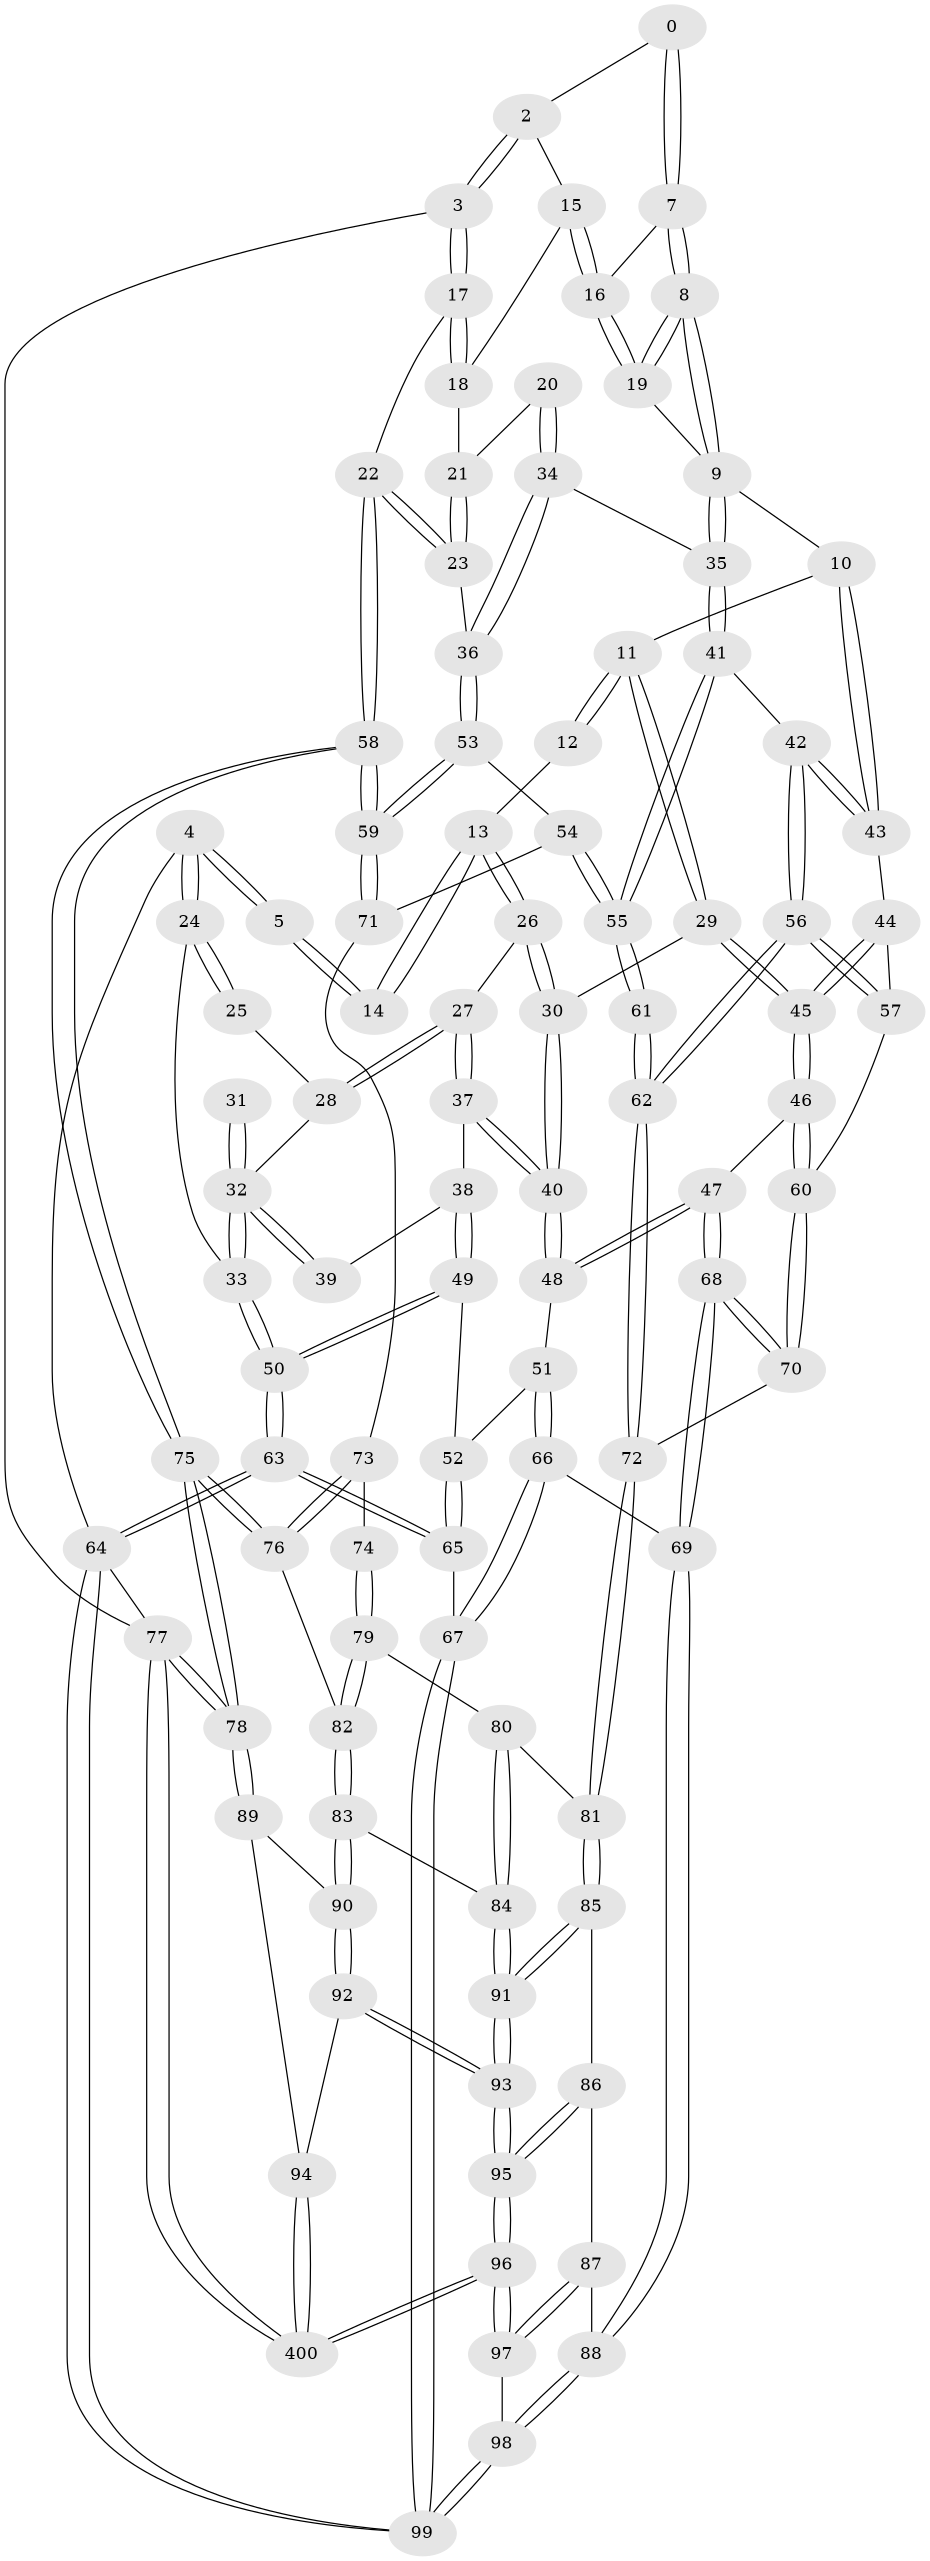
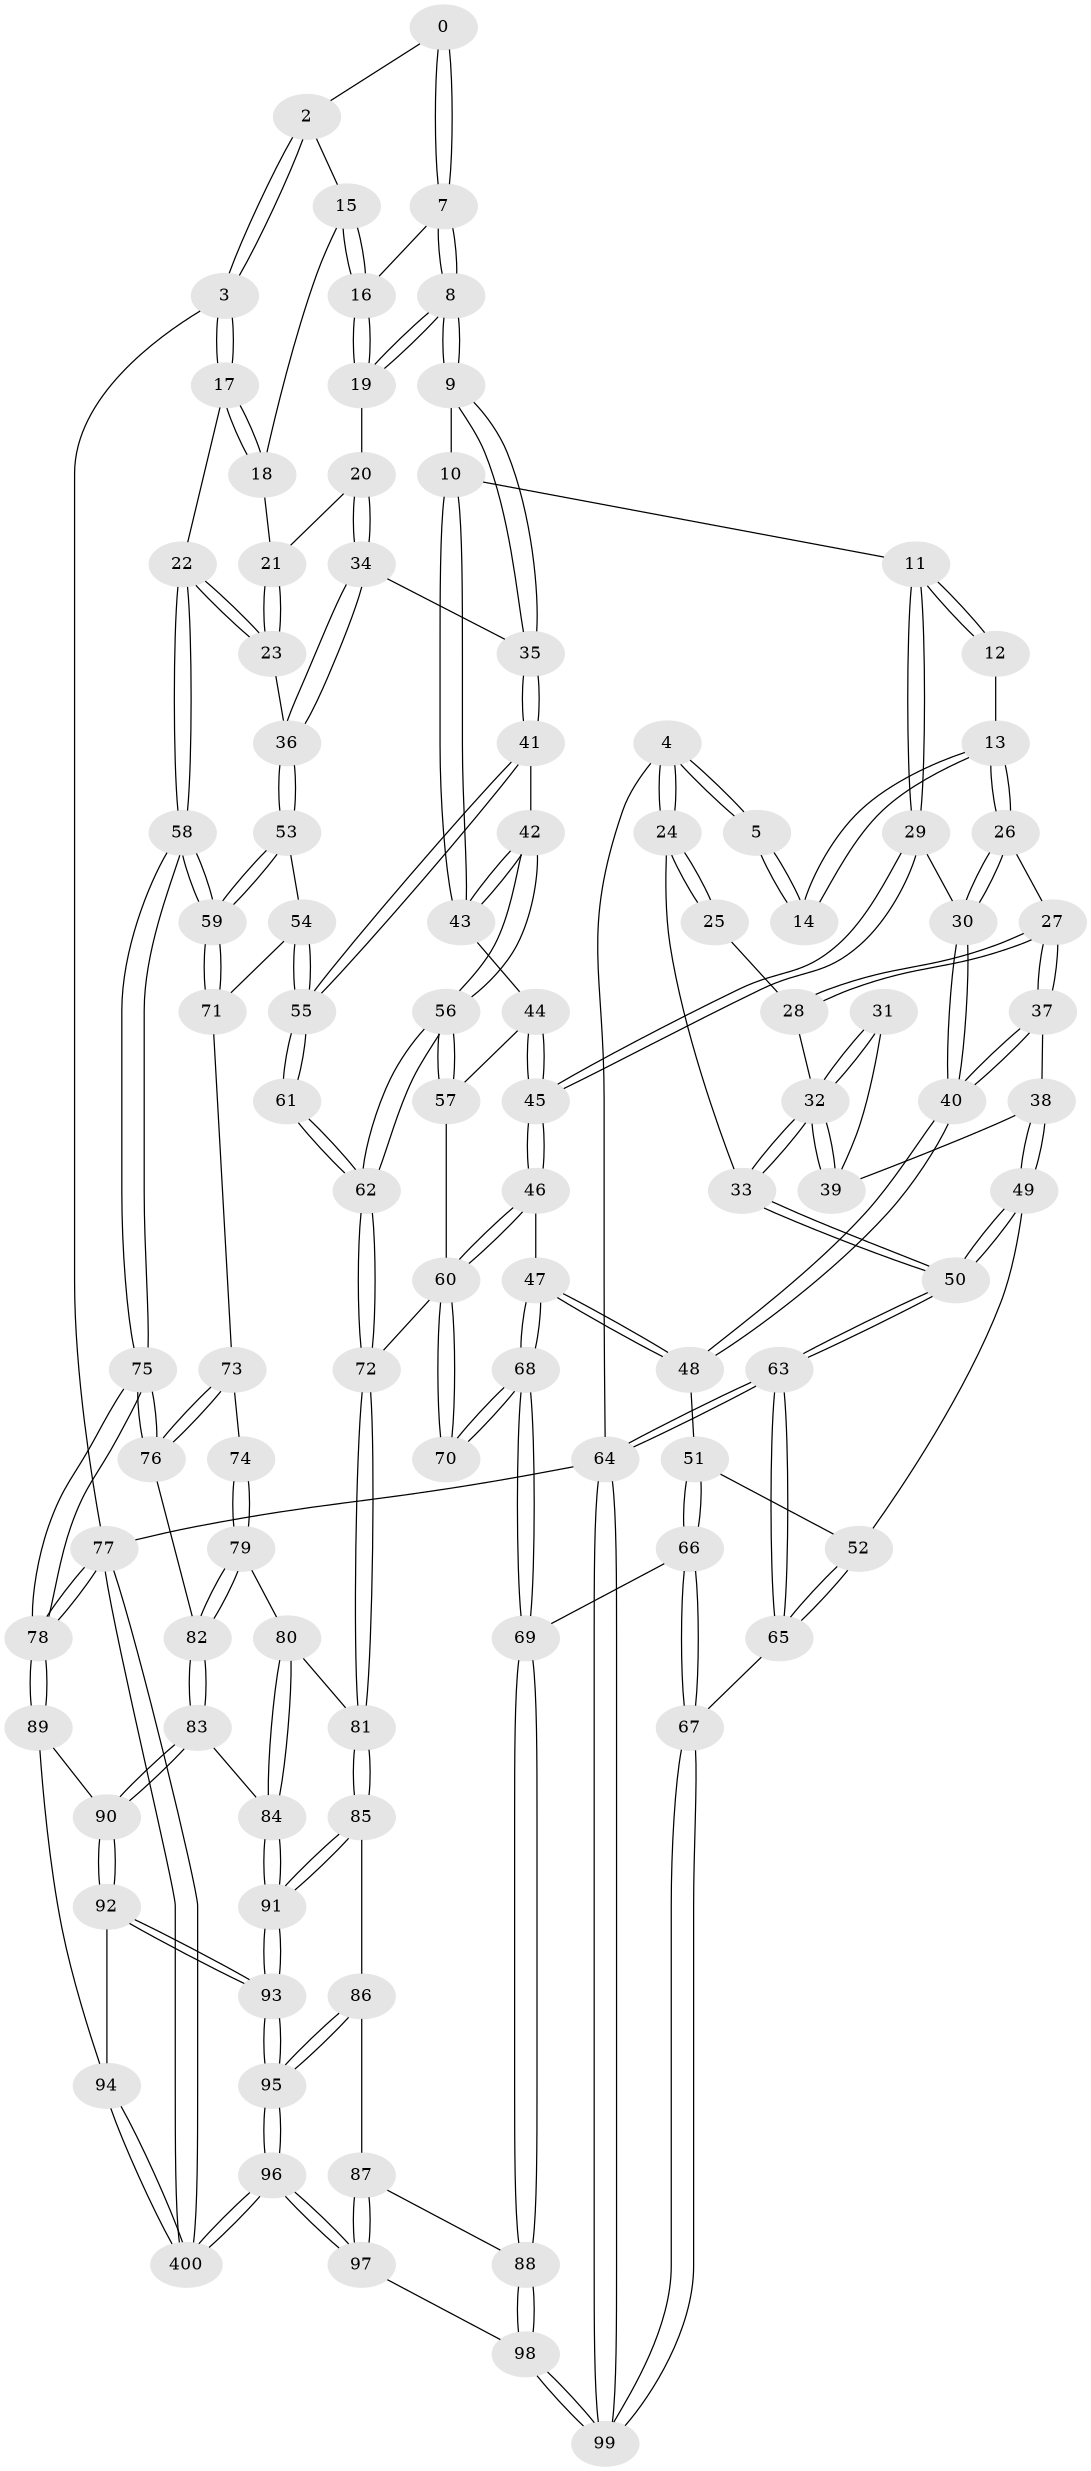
edge "19" -- "9": now "19" -- "20"
edge "31" -- "39": added
edge "70" -- "72": now "60" -- "72"
